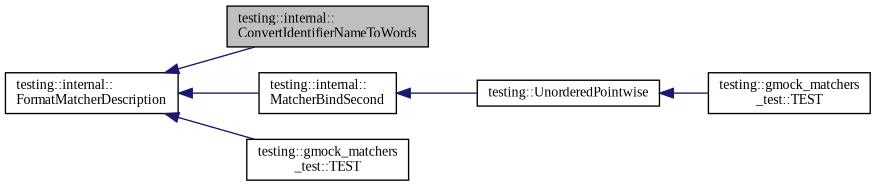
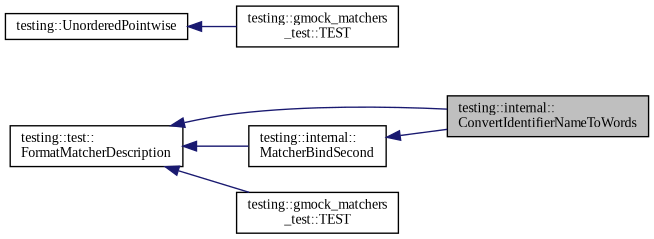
node "testing::internal:: FormatMatcherDescription": label "testing::internal:: FormatMatcherDescription" -> "testing::test:: FormatMatcherDescription"
edge "testing::UnorderedPointwise" -> "testing::internal:: MatcherBindSecond": now "testing::internal:: ConvertIdentifierNameToWords" -> "testing::internal:: MatcherBindSecond"
